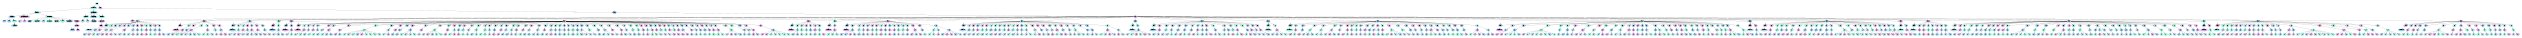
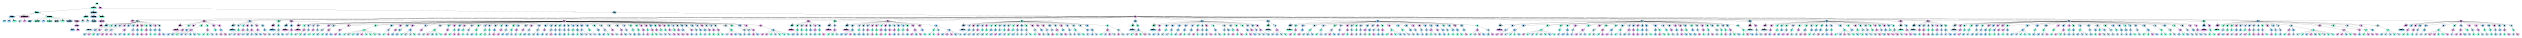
node "surname": removed
